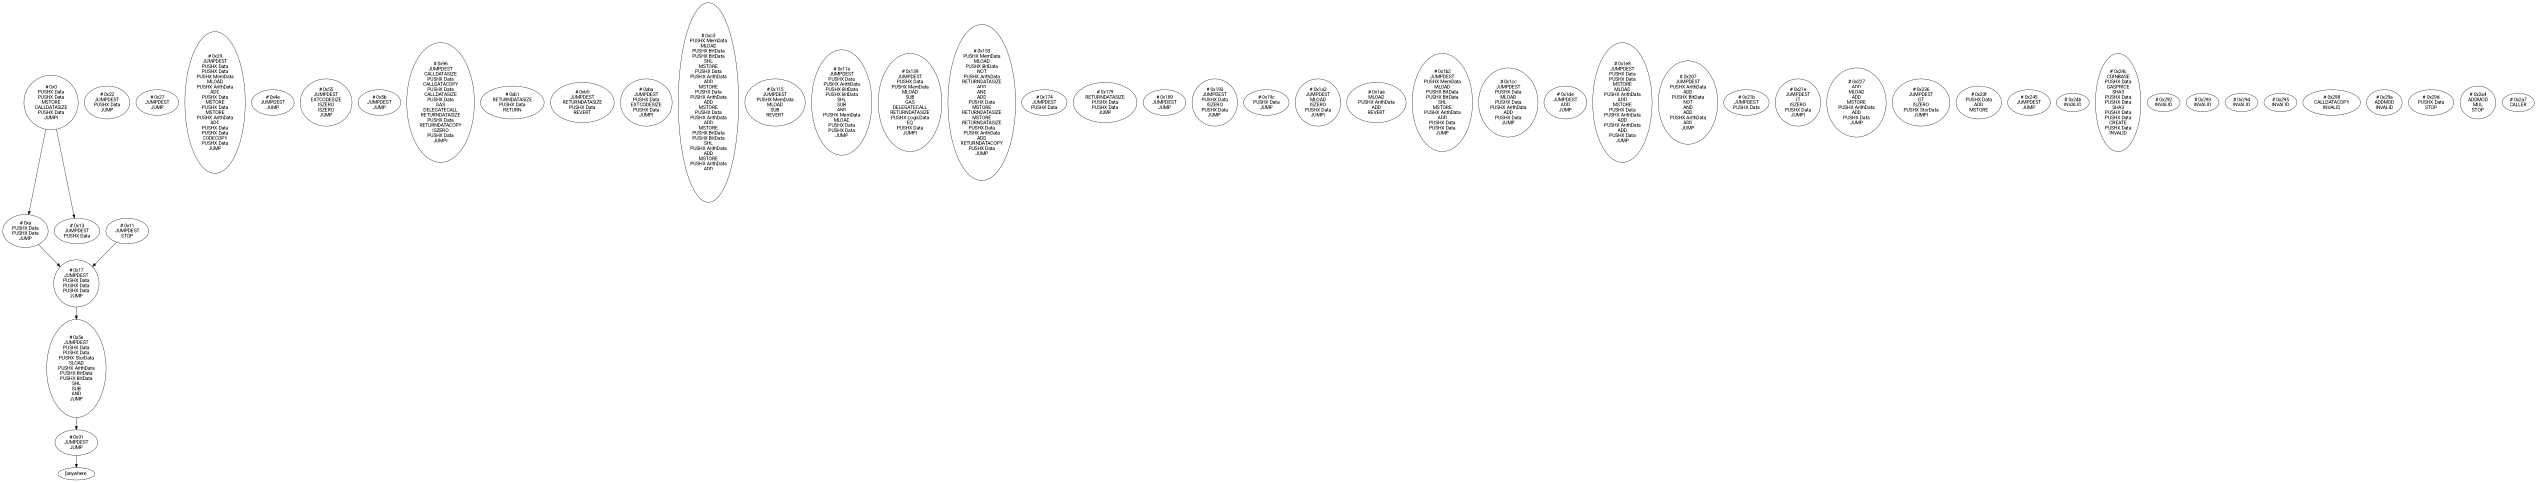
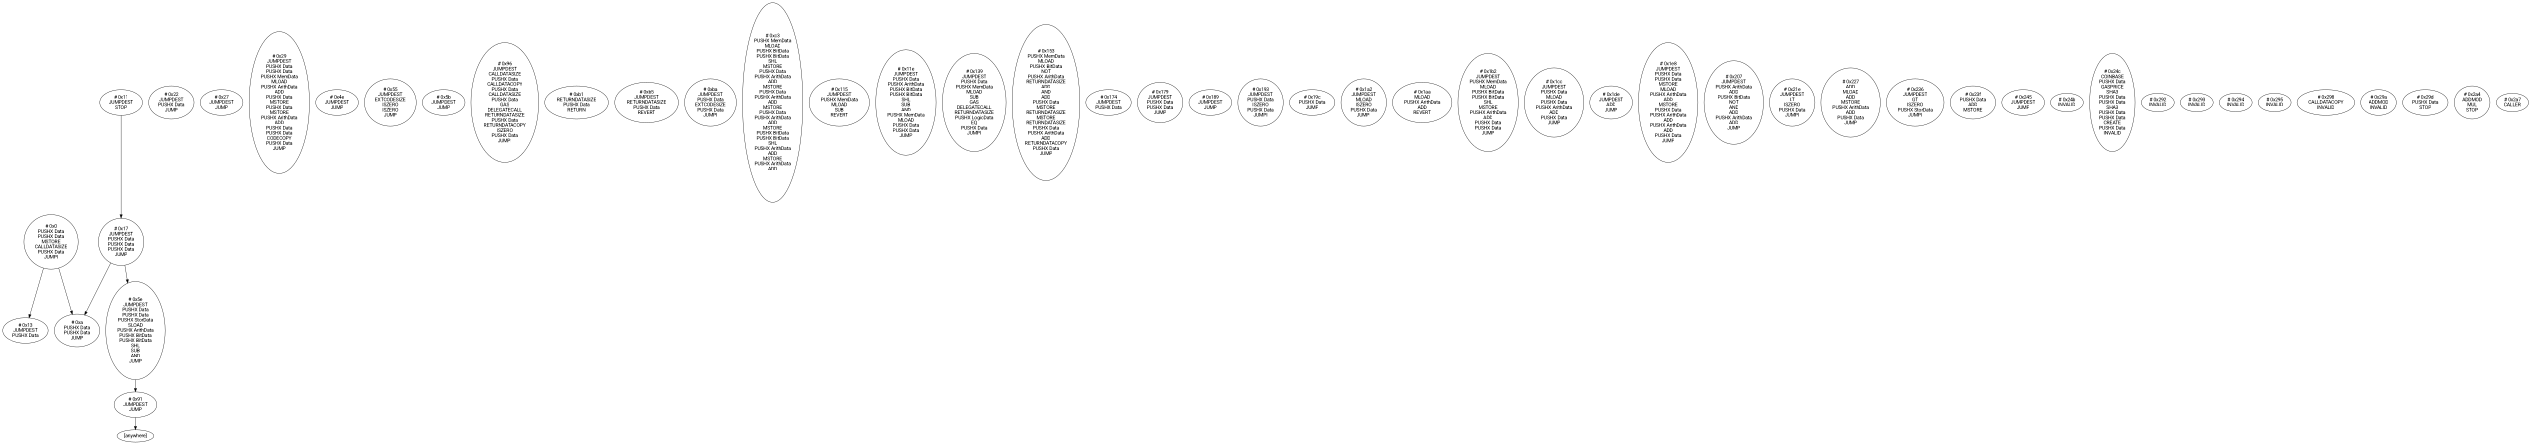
node "# 0x179 RETURNDATASIZE PUSHX Data PUSHX Data JUMP": label "# 0x179 RETURNDATASIZE PUSHX Data PUSHX Data JUMP" -> "# 0x179 JUMPDEST PUSHX Data PUSHX Data JUMP"
node "# 0x21b JUMPDEST PUSHX Data": removed
edge "# 0xa PUSHX Data PUSHX Data JUMP" -> "# 0x17 JUMPDEST PUSHX Data PUSHX Data PUSHX Data JUMP": reversed
